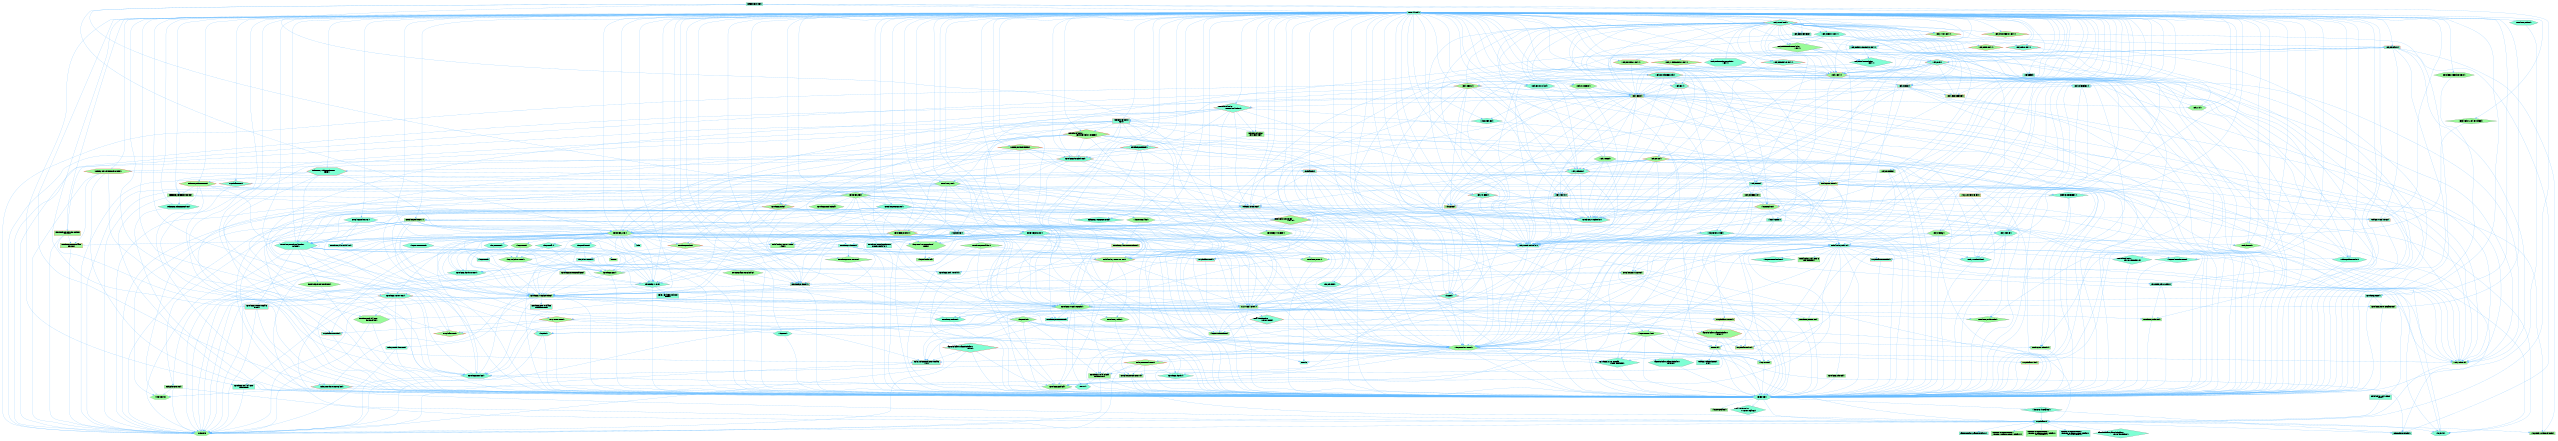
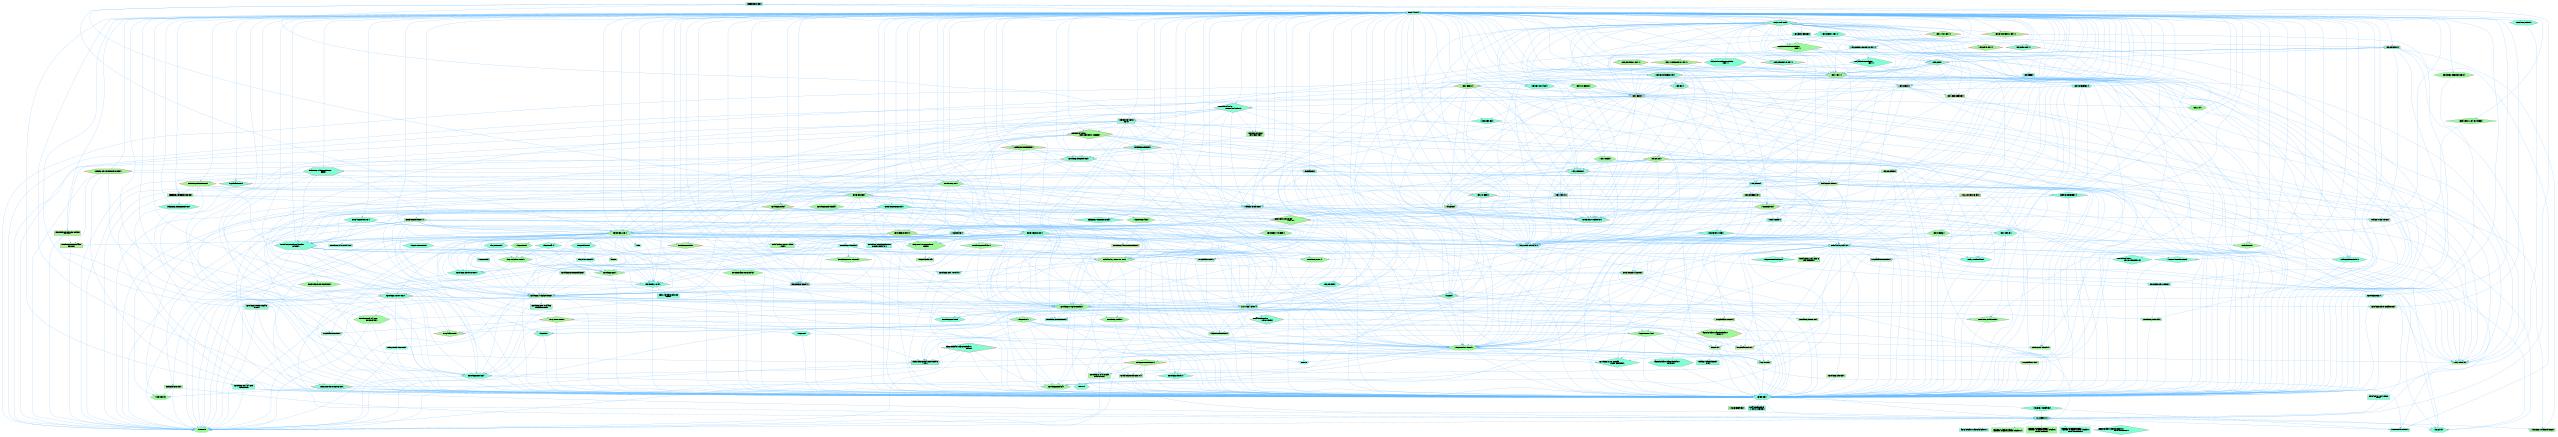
node "ProfilingDebugging /UMemoryDefines.h": shape diamond -> note
